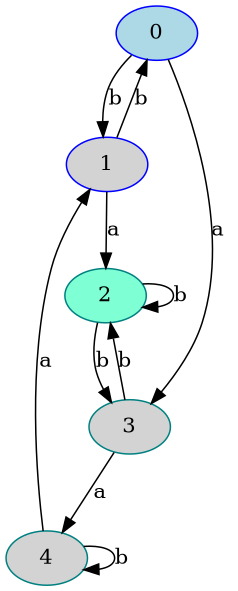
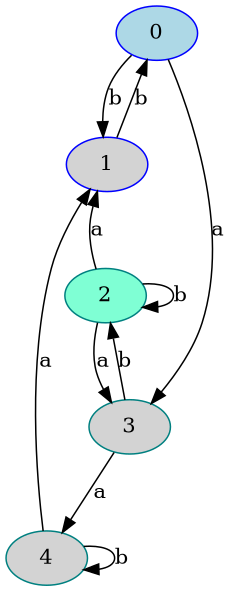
edge "1" -> "2": reversed
edge "2" -> "3": label "b" -> "a"
